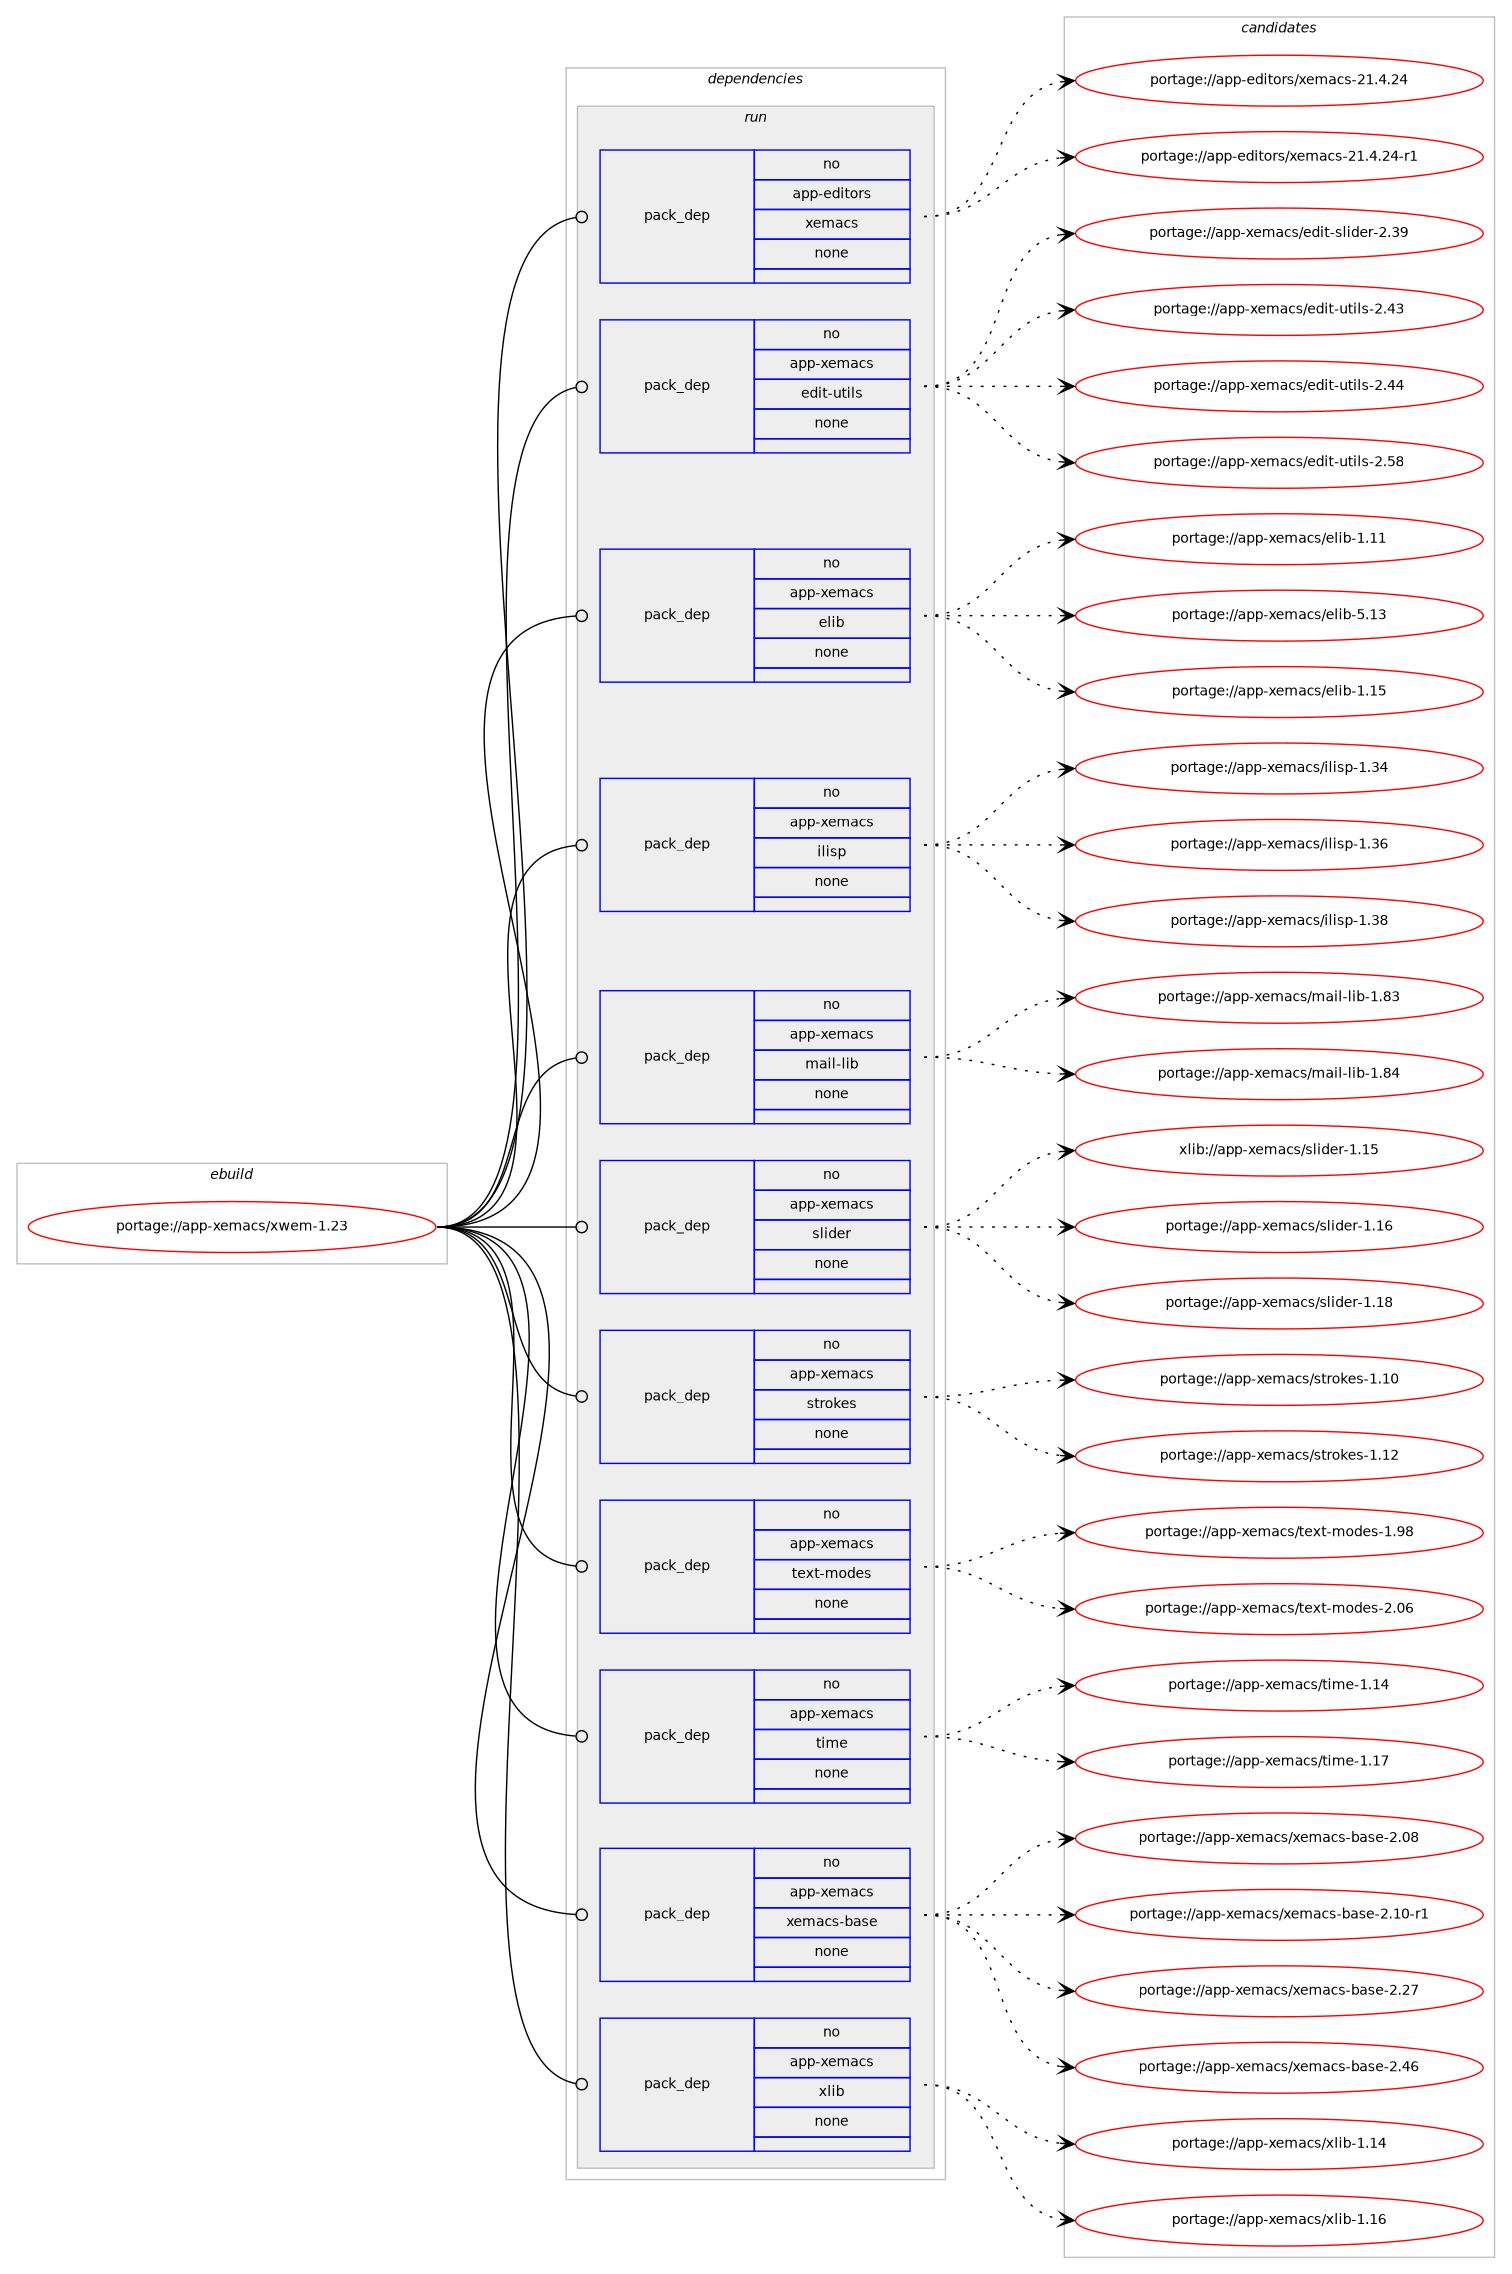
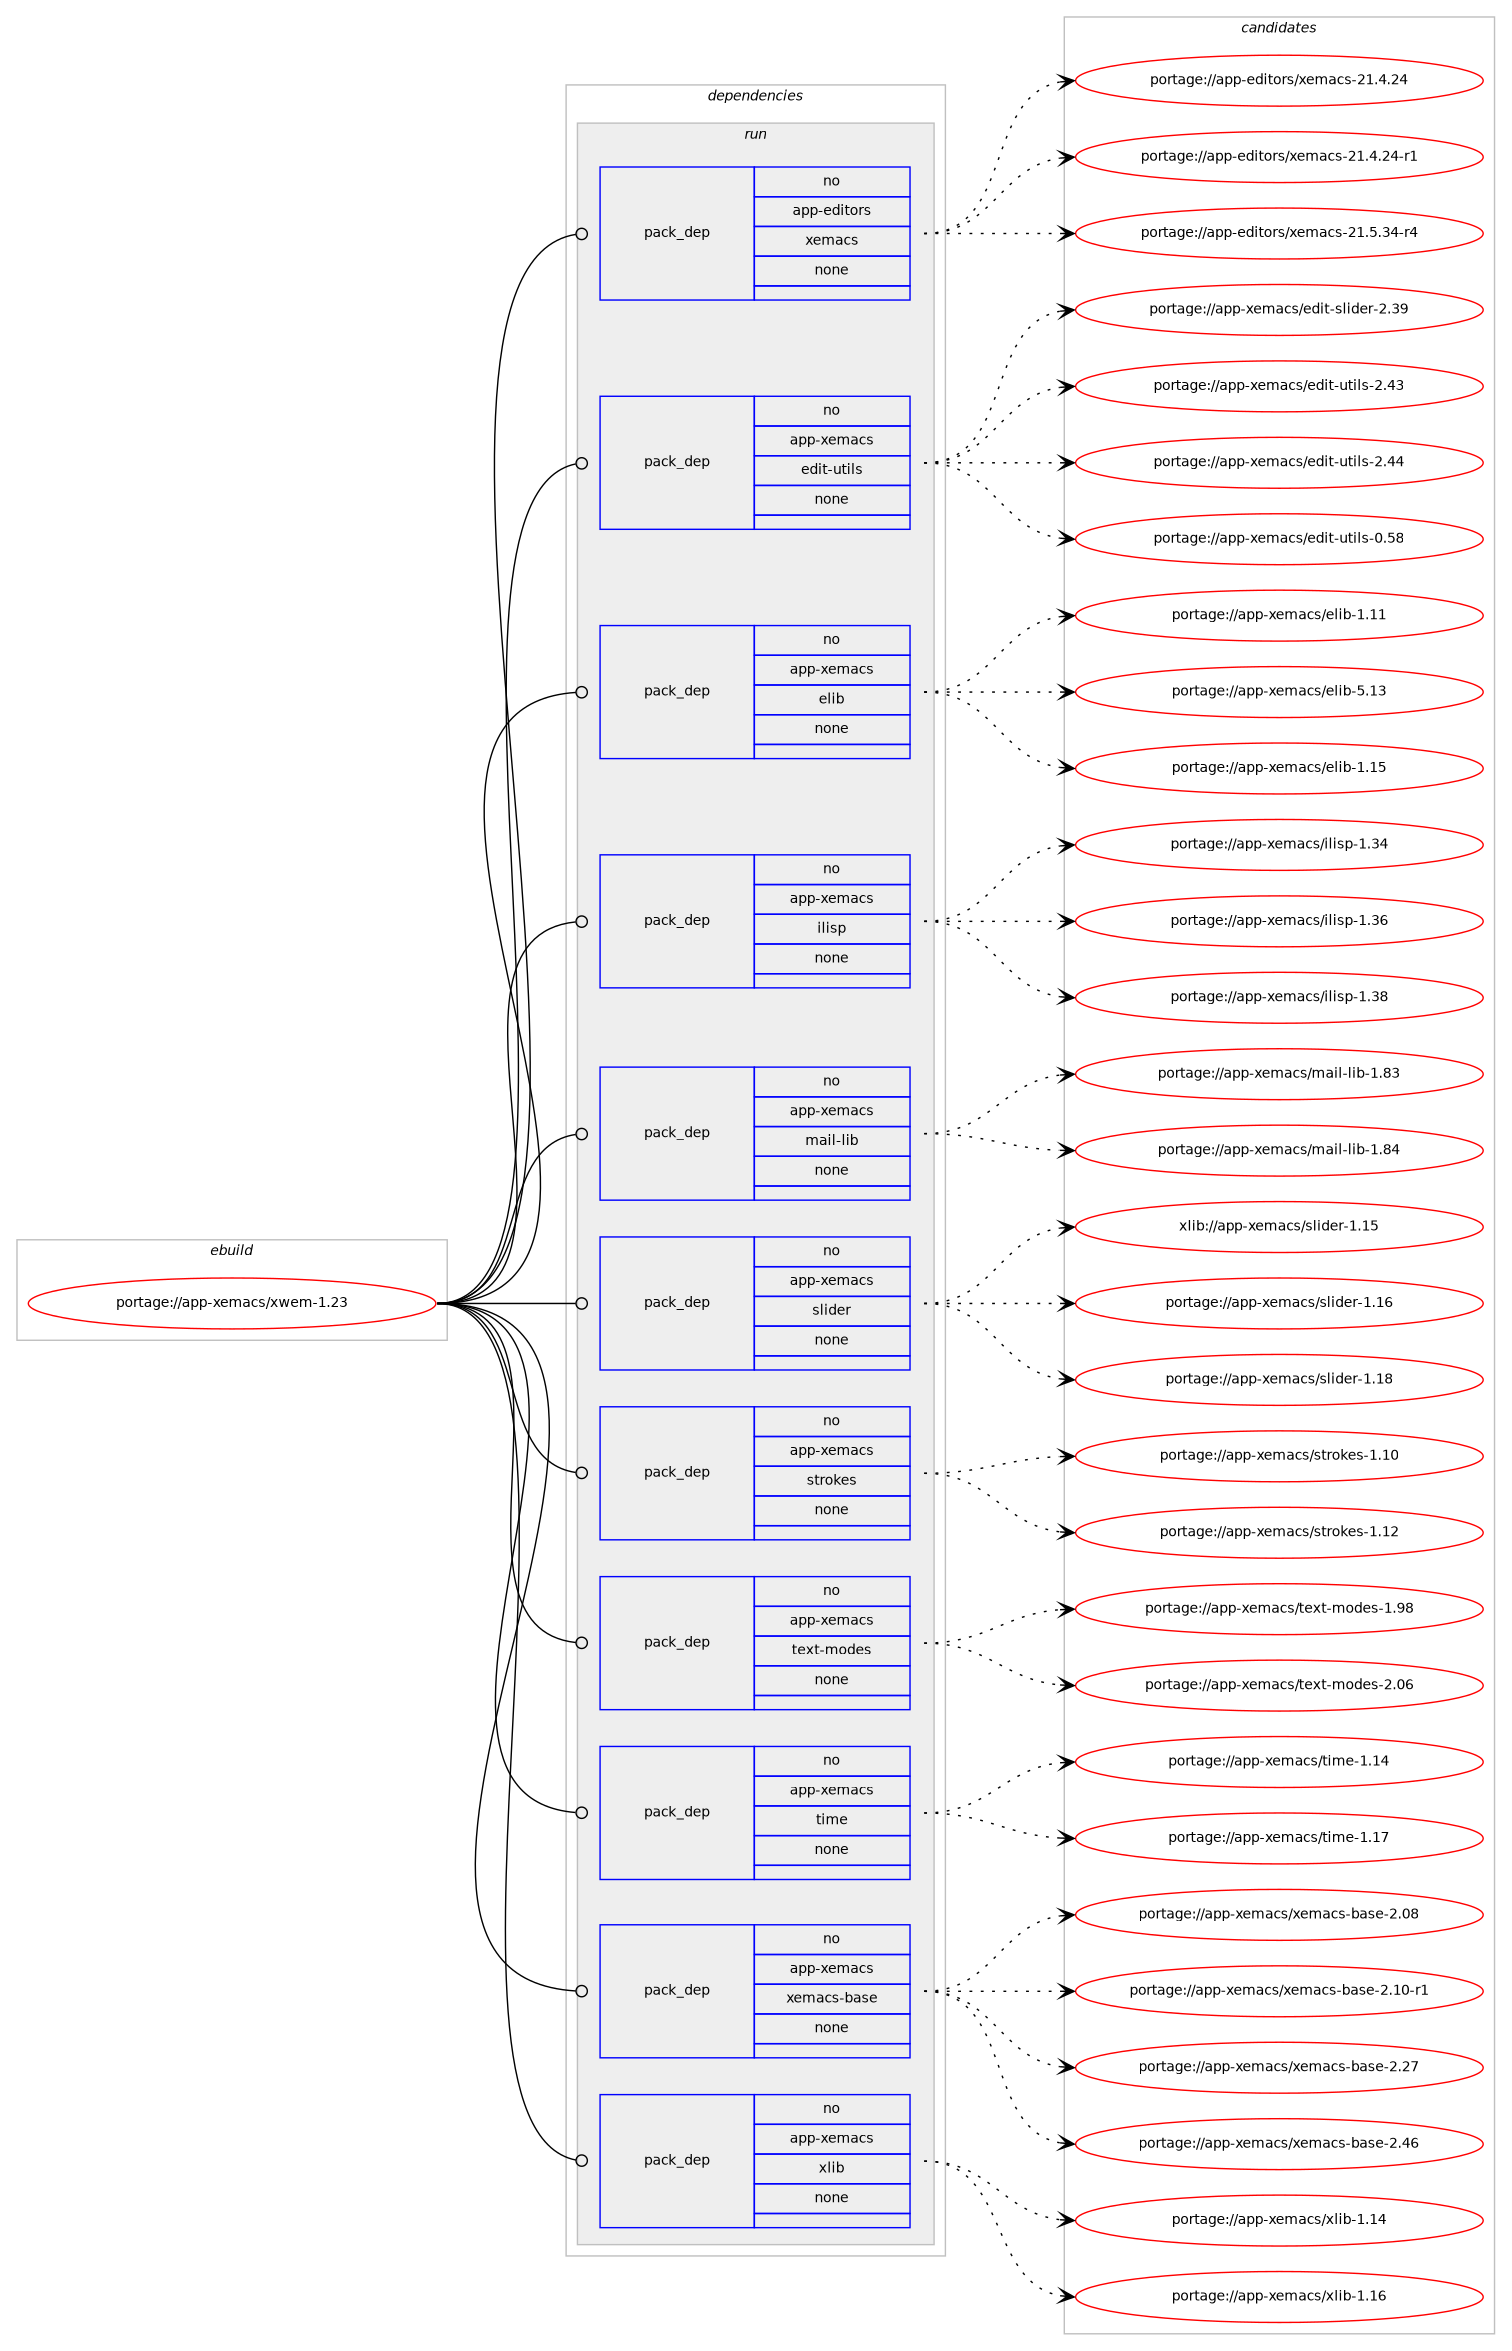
node "portage://app-editors/xemacs-21.5.34-r4": added
node "portage://app-xemacs/edit-utils-2.58": label "portage://app-xemacs/edit-utils-2.58" -> "portage://app-xemacs/edit-utils-0.58"
